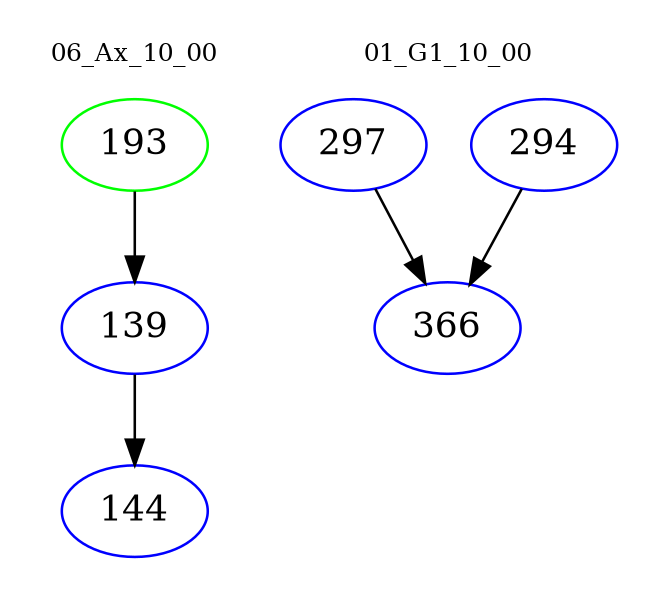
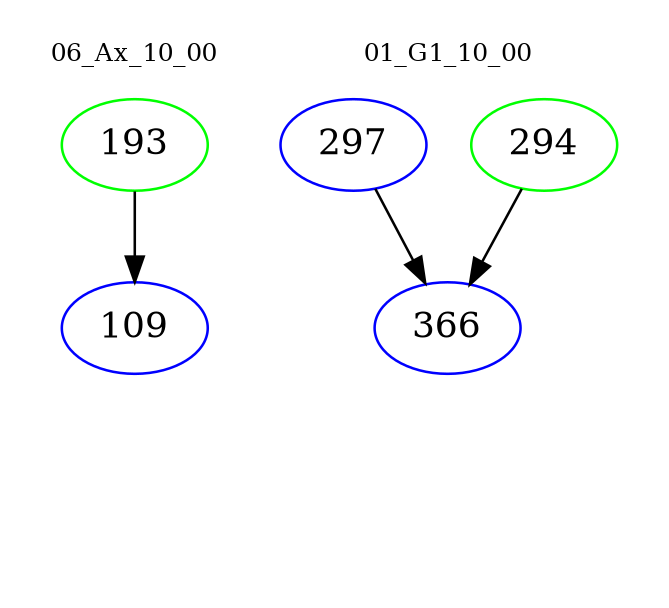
node "294": color blue -> green
node "139": label "139" -> "109"
node "144": removed
